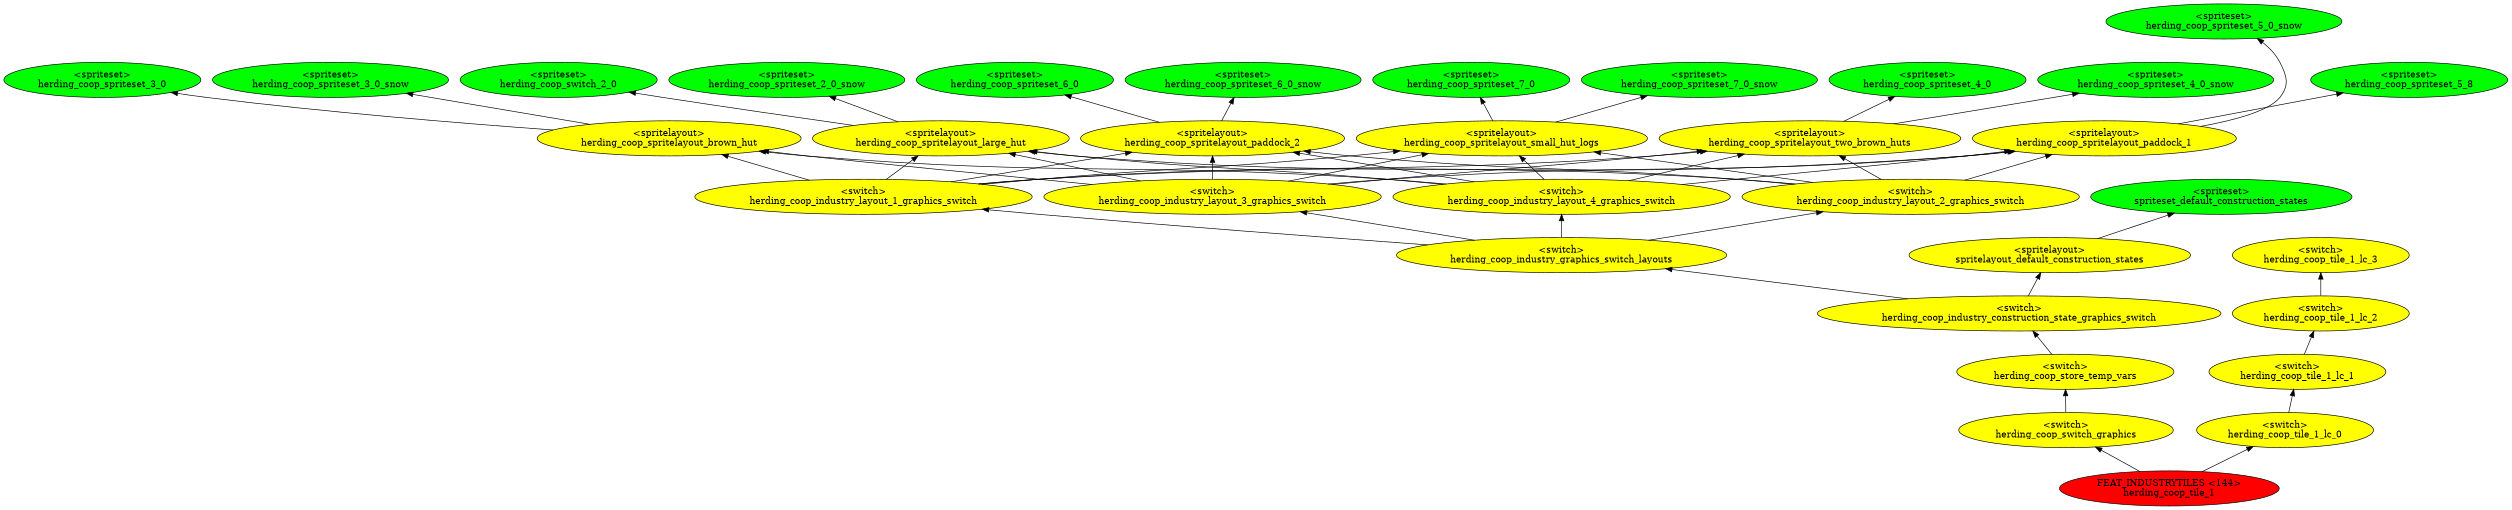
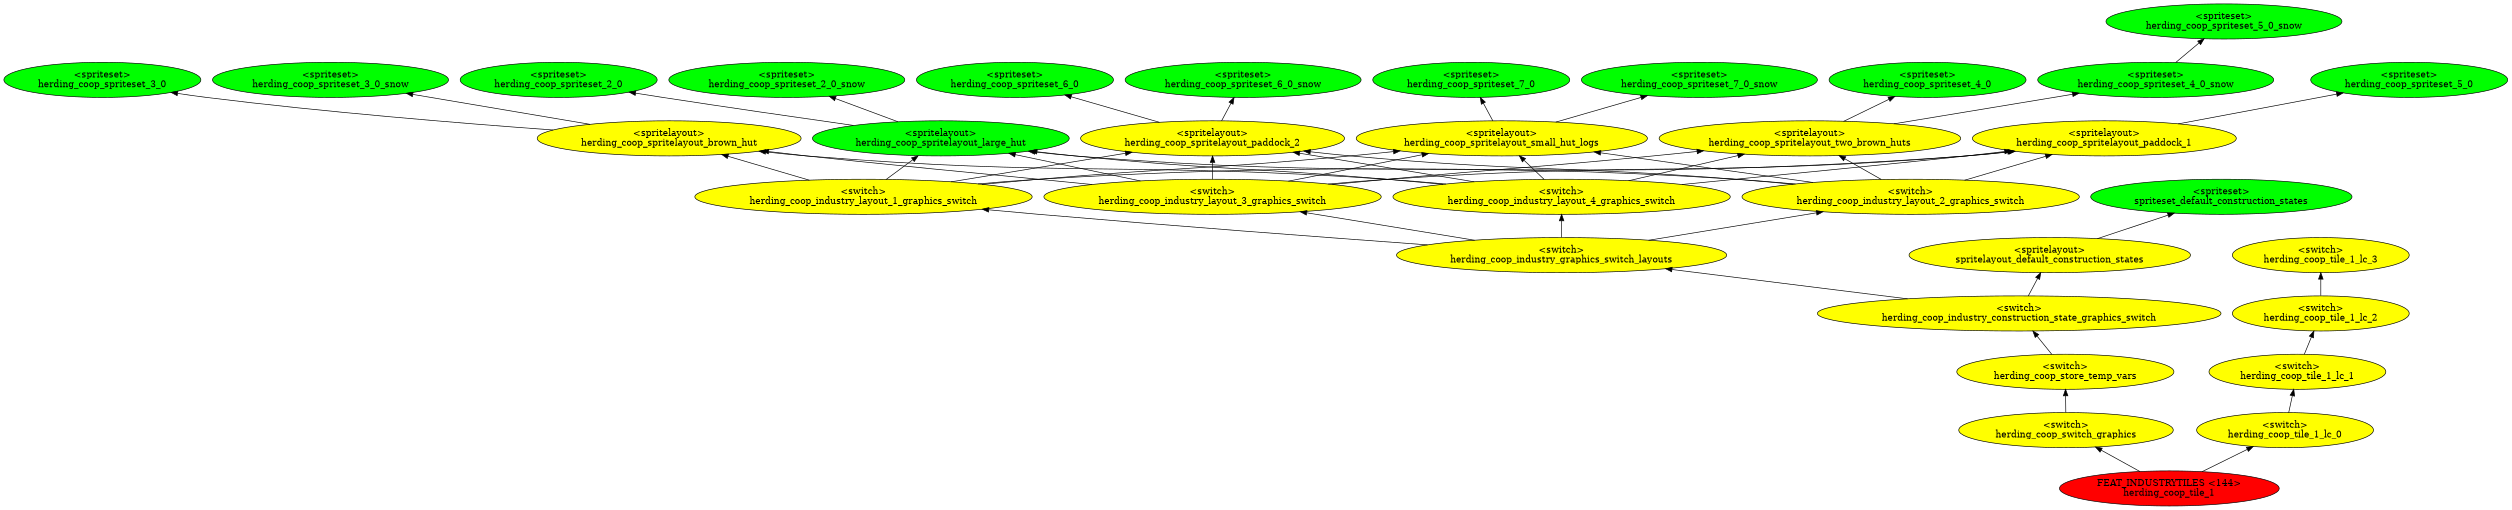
node "<spriteset> herding_coop_switch_2_0": label "<spriteset> herding_coop_switch_2_0" -> "<spriteset> herding_coop_spriteset_2_0"
node "<spriteset> herding_coop_spriteset_5_8": label "<spriteset> herding_coop_spriteset_5_8" -> "<spriteset> herding_coop_spriteset_5_0"
edge "<spritelayout> herding_coop_spritelayout_paddock_1" -> "<spriteset> herding_coop_spriteset_5_0_snow": now "<spriteset> herding_coop_spriteset_4_0_snow" -> "<spriteset> herding_coop_spriteset_5_0_snow"
node "<spritelayout> herding_coop_spritelayout_large_hut": fillcolor yellow -> green
edge "<switch> herding_coop_industry_layout_1_graphics_switch" -> "<spritelayout> herding_coop_spritelayout_two_brown_huts": removed
